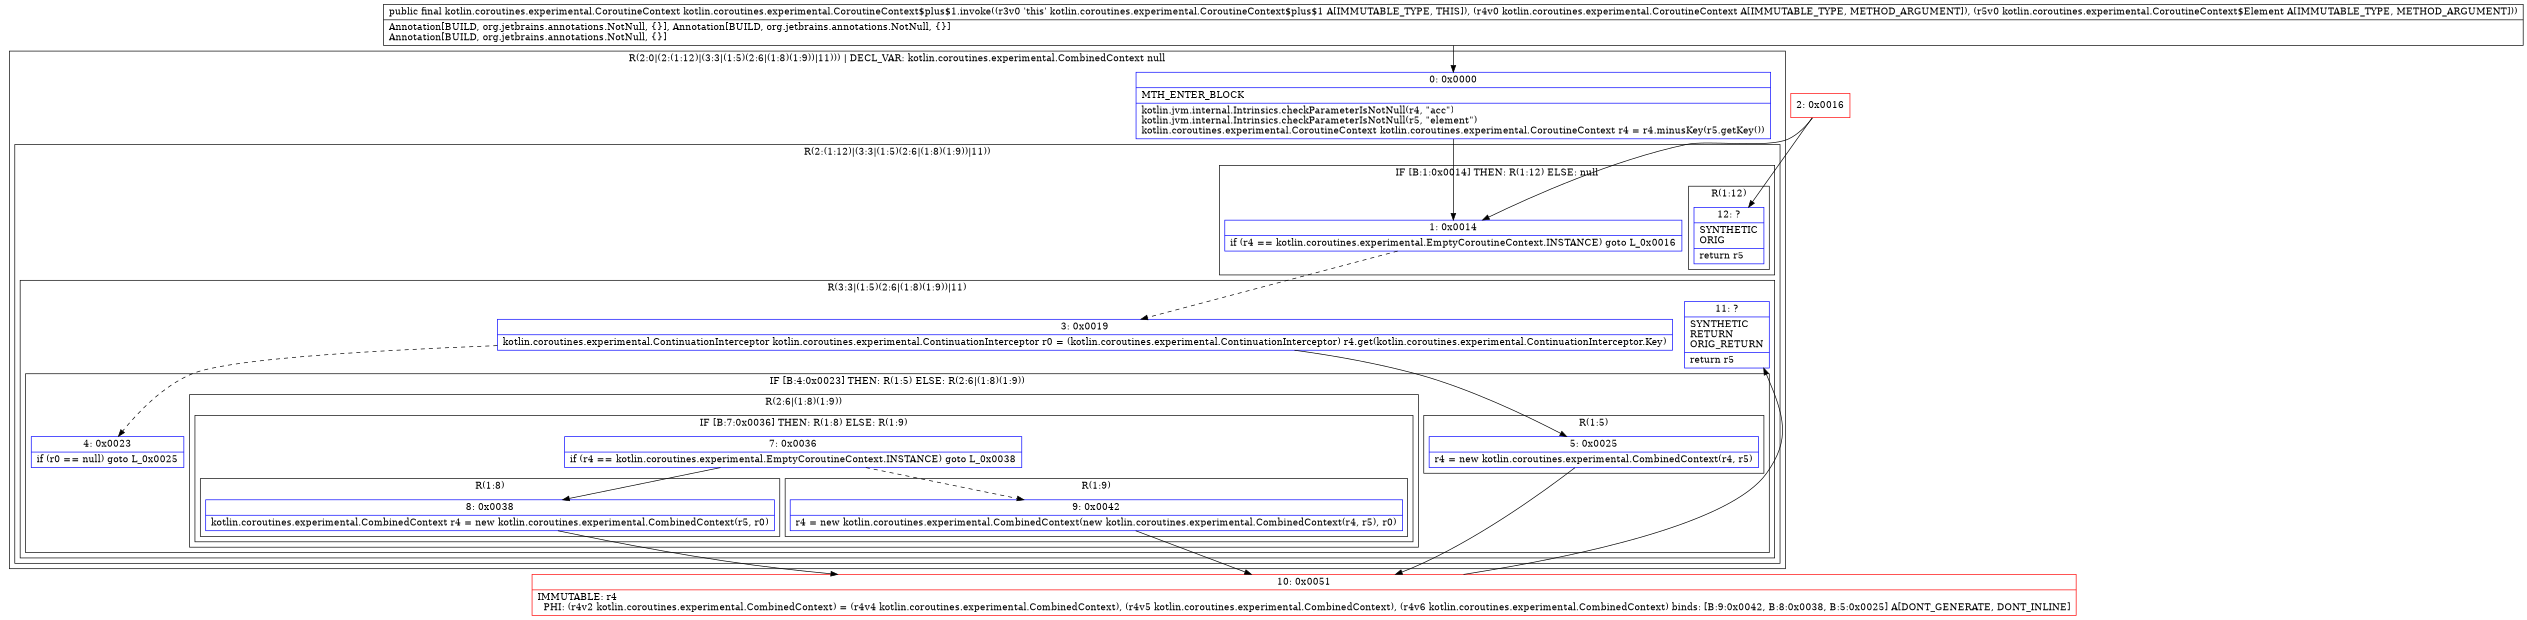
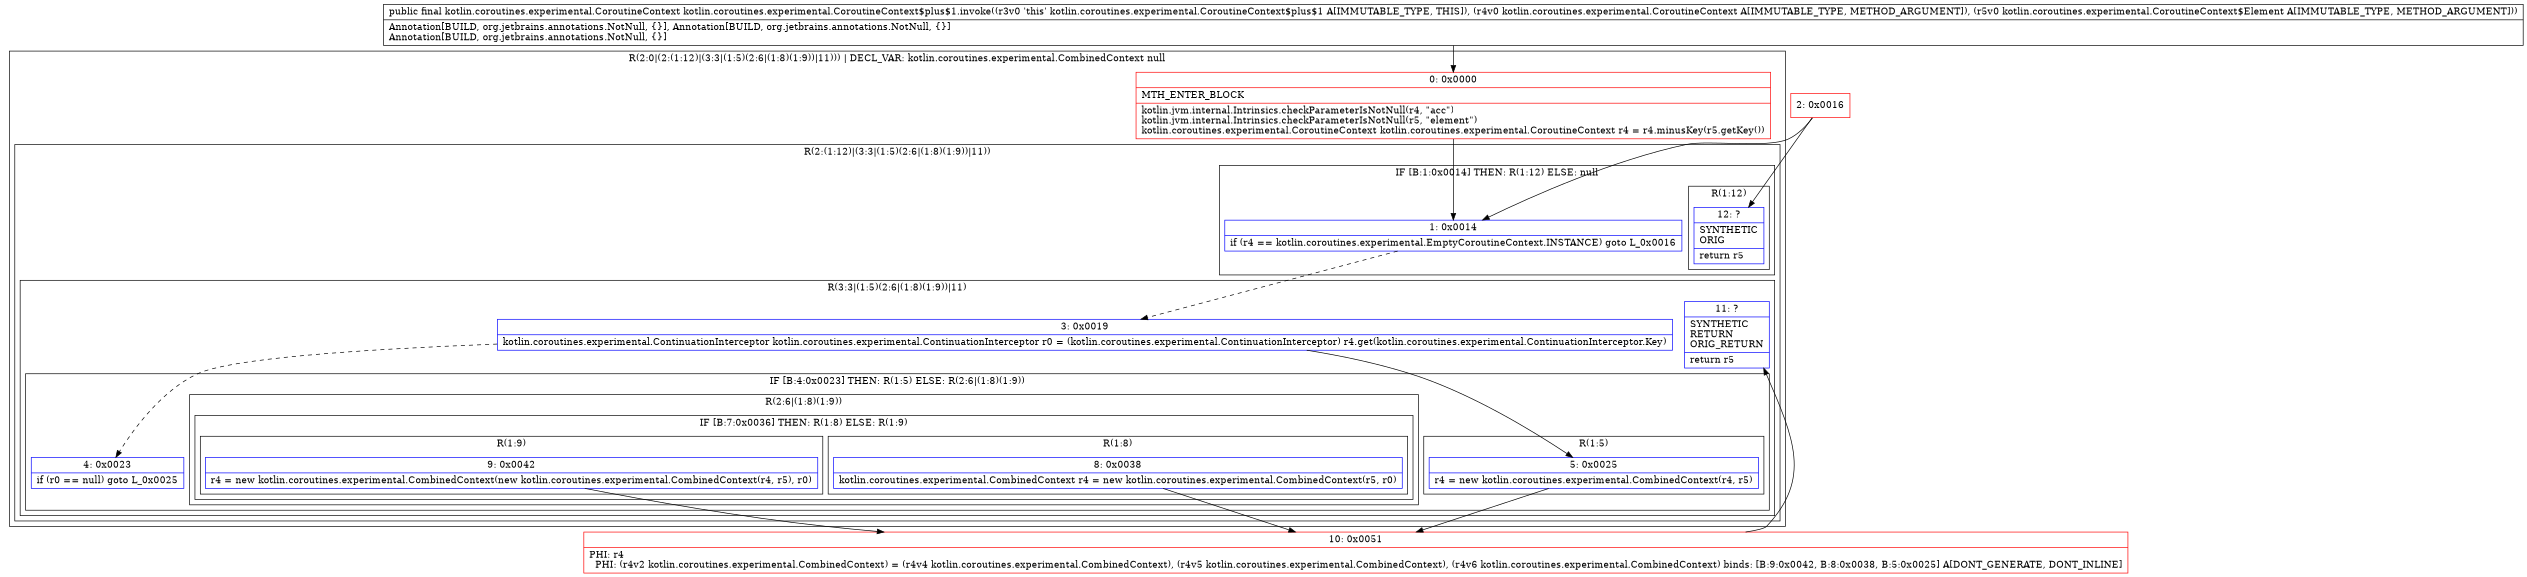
node "0: 0x0000": color blue -> red
node "7: 0x0036": removed
node "10: 0x0051": text "IMMUTABLE: r4" -> "PHI: r4"
